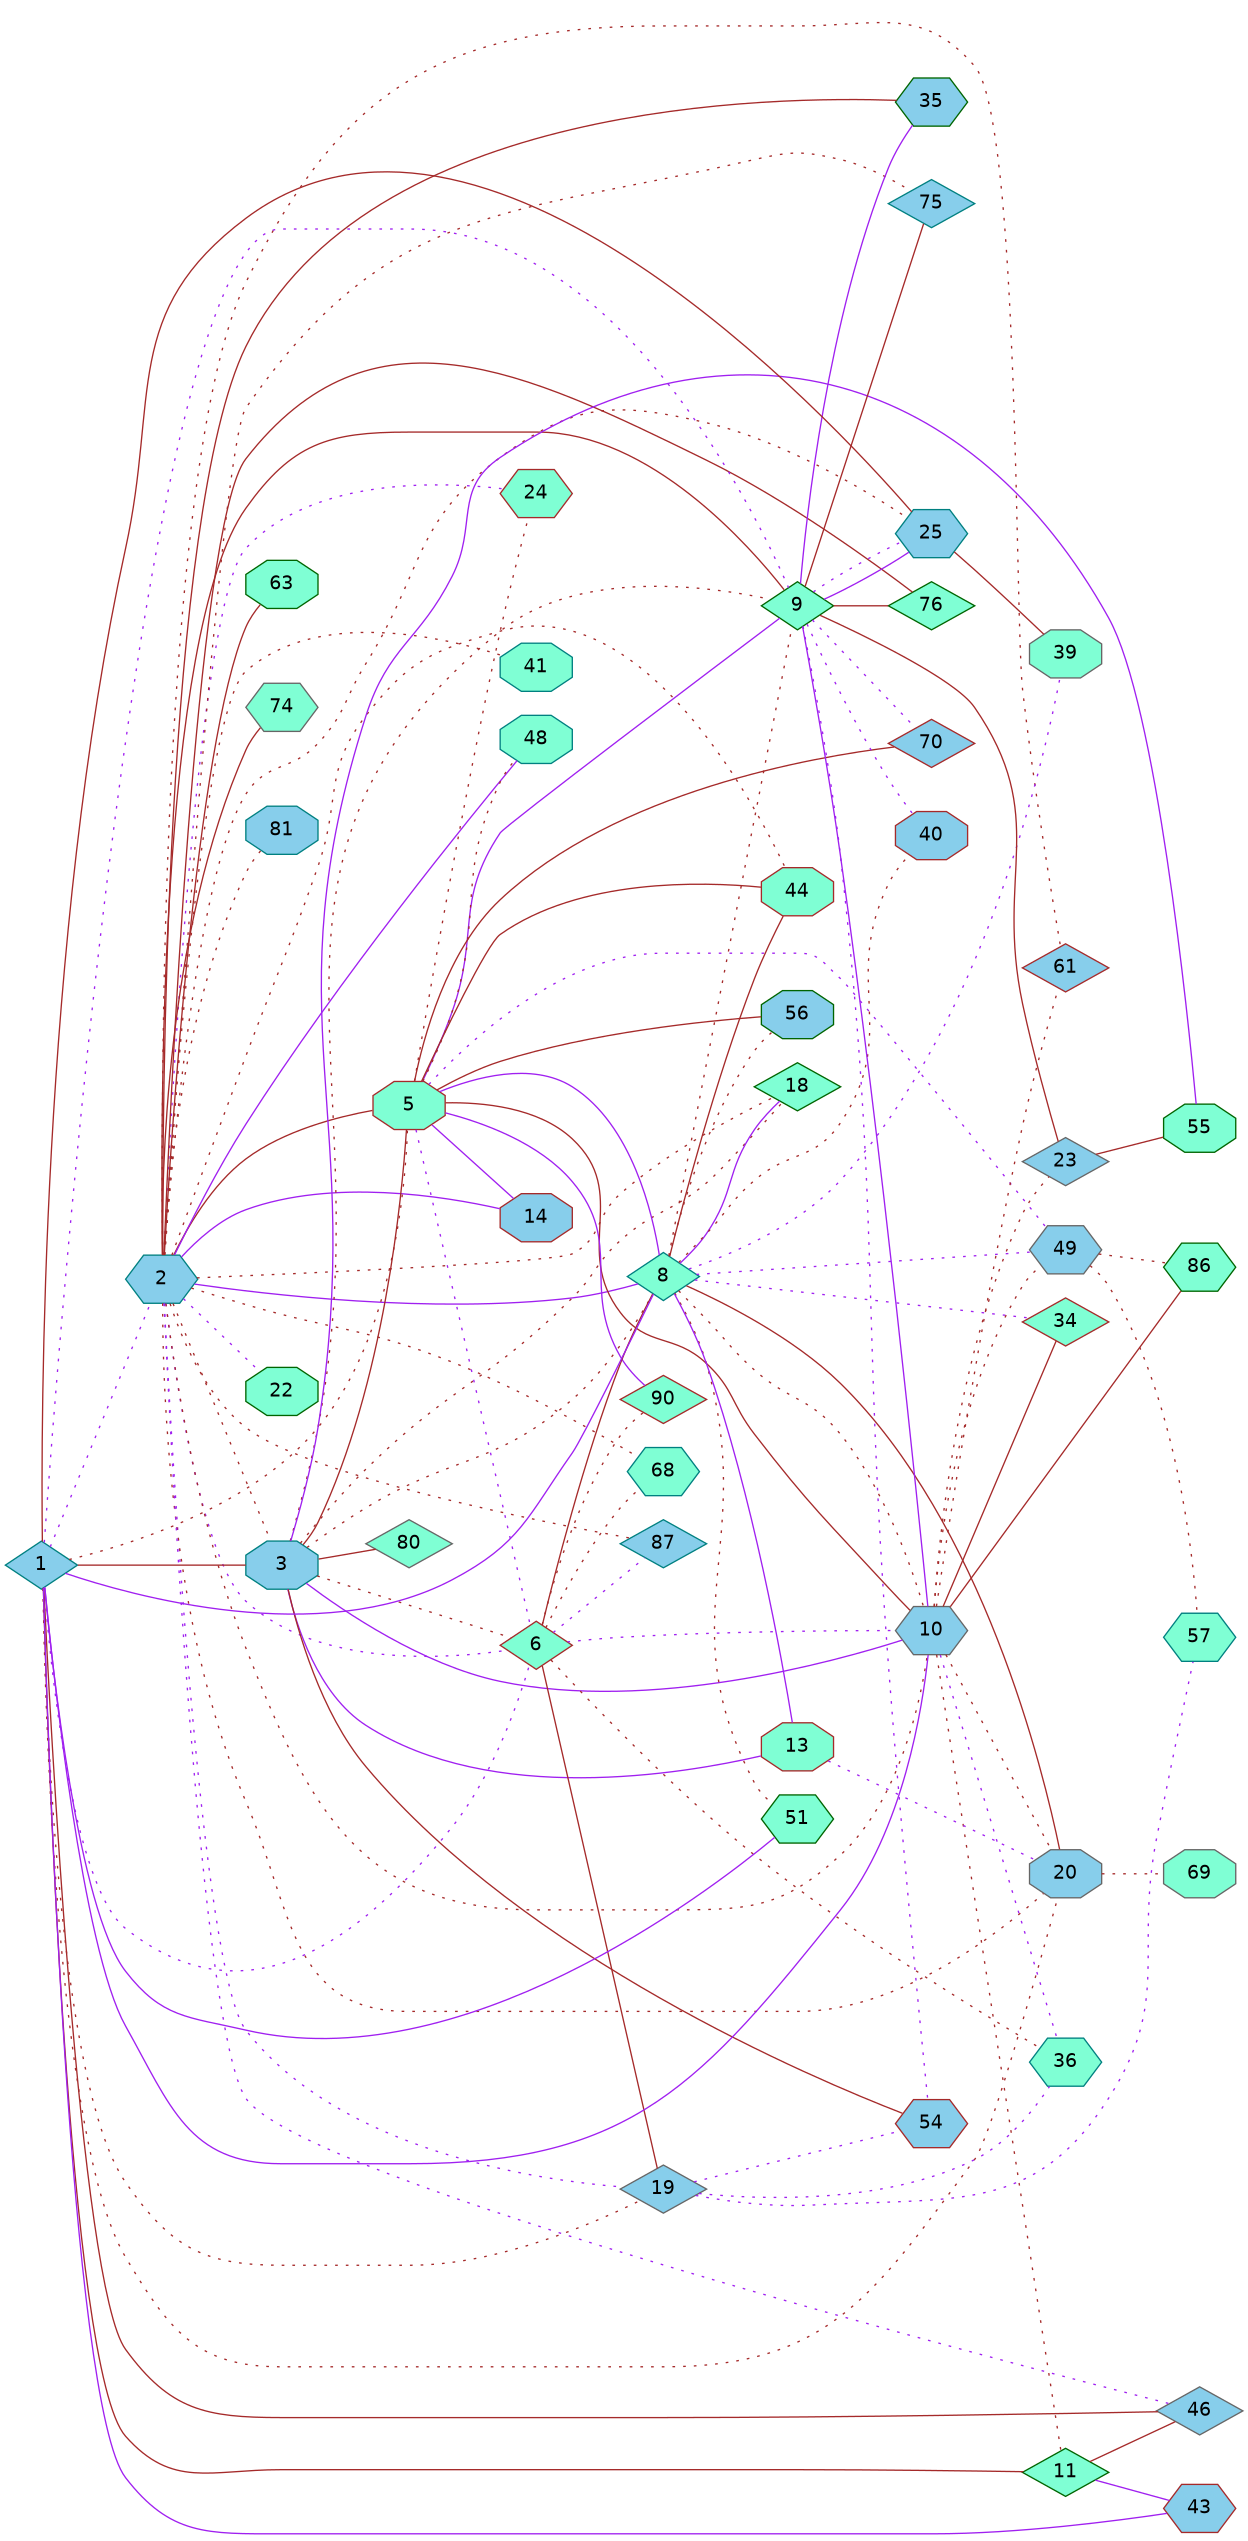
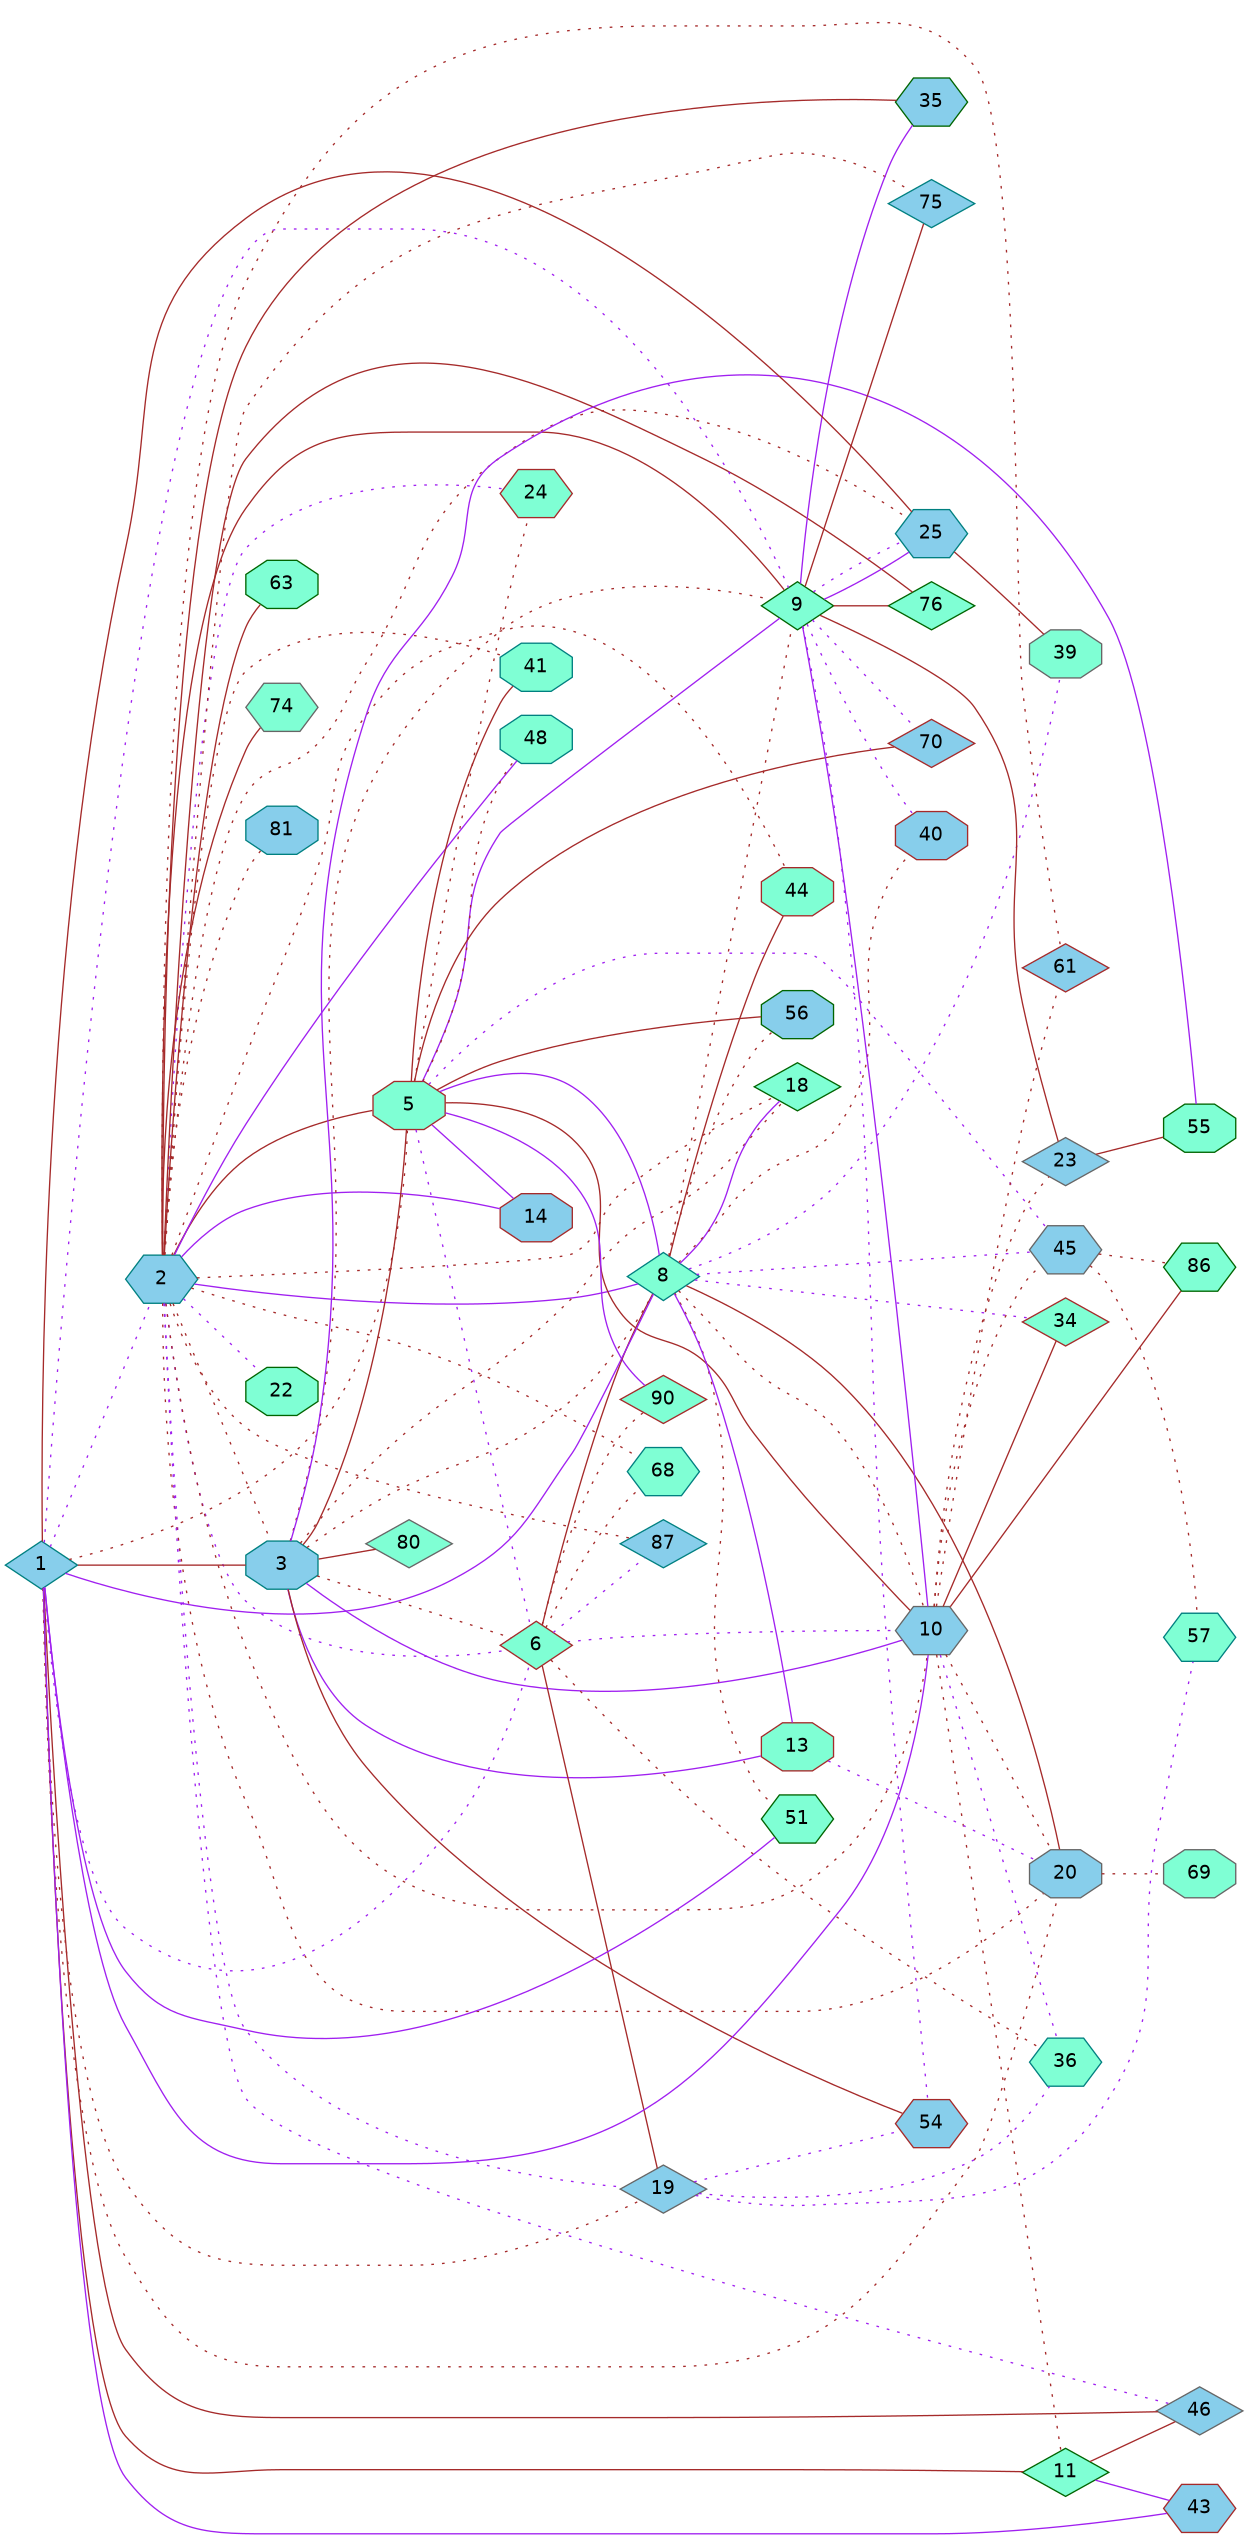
edge "44" -- "5": now "41" -- "5"
node "49": label "49" -> "45"
